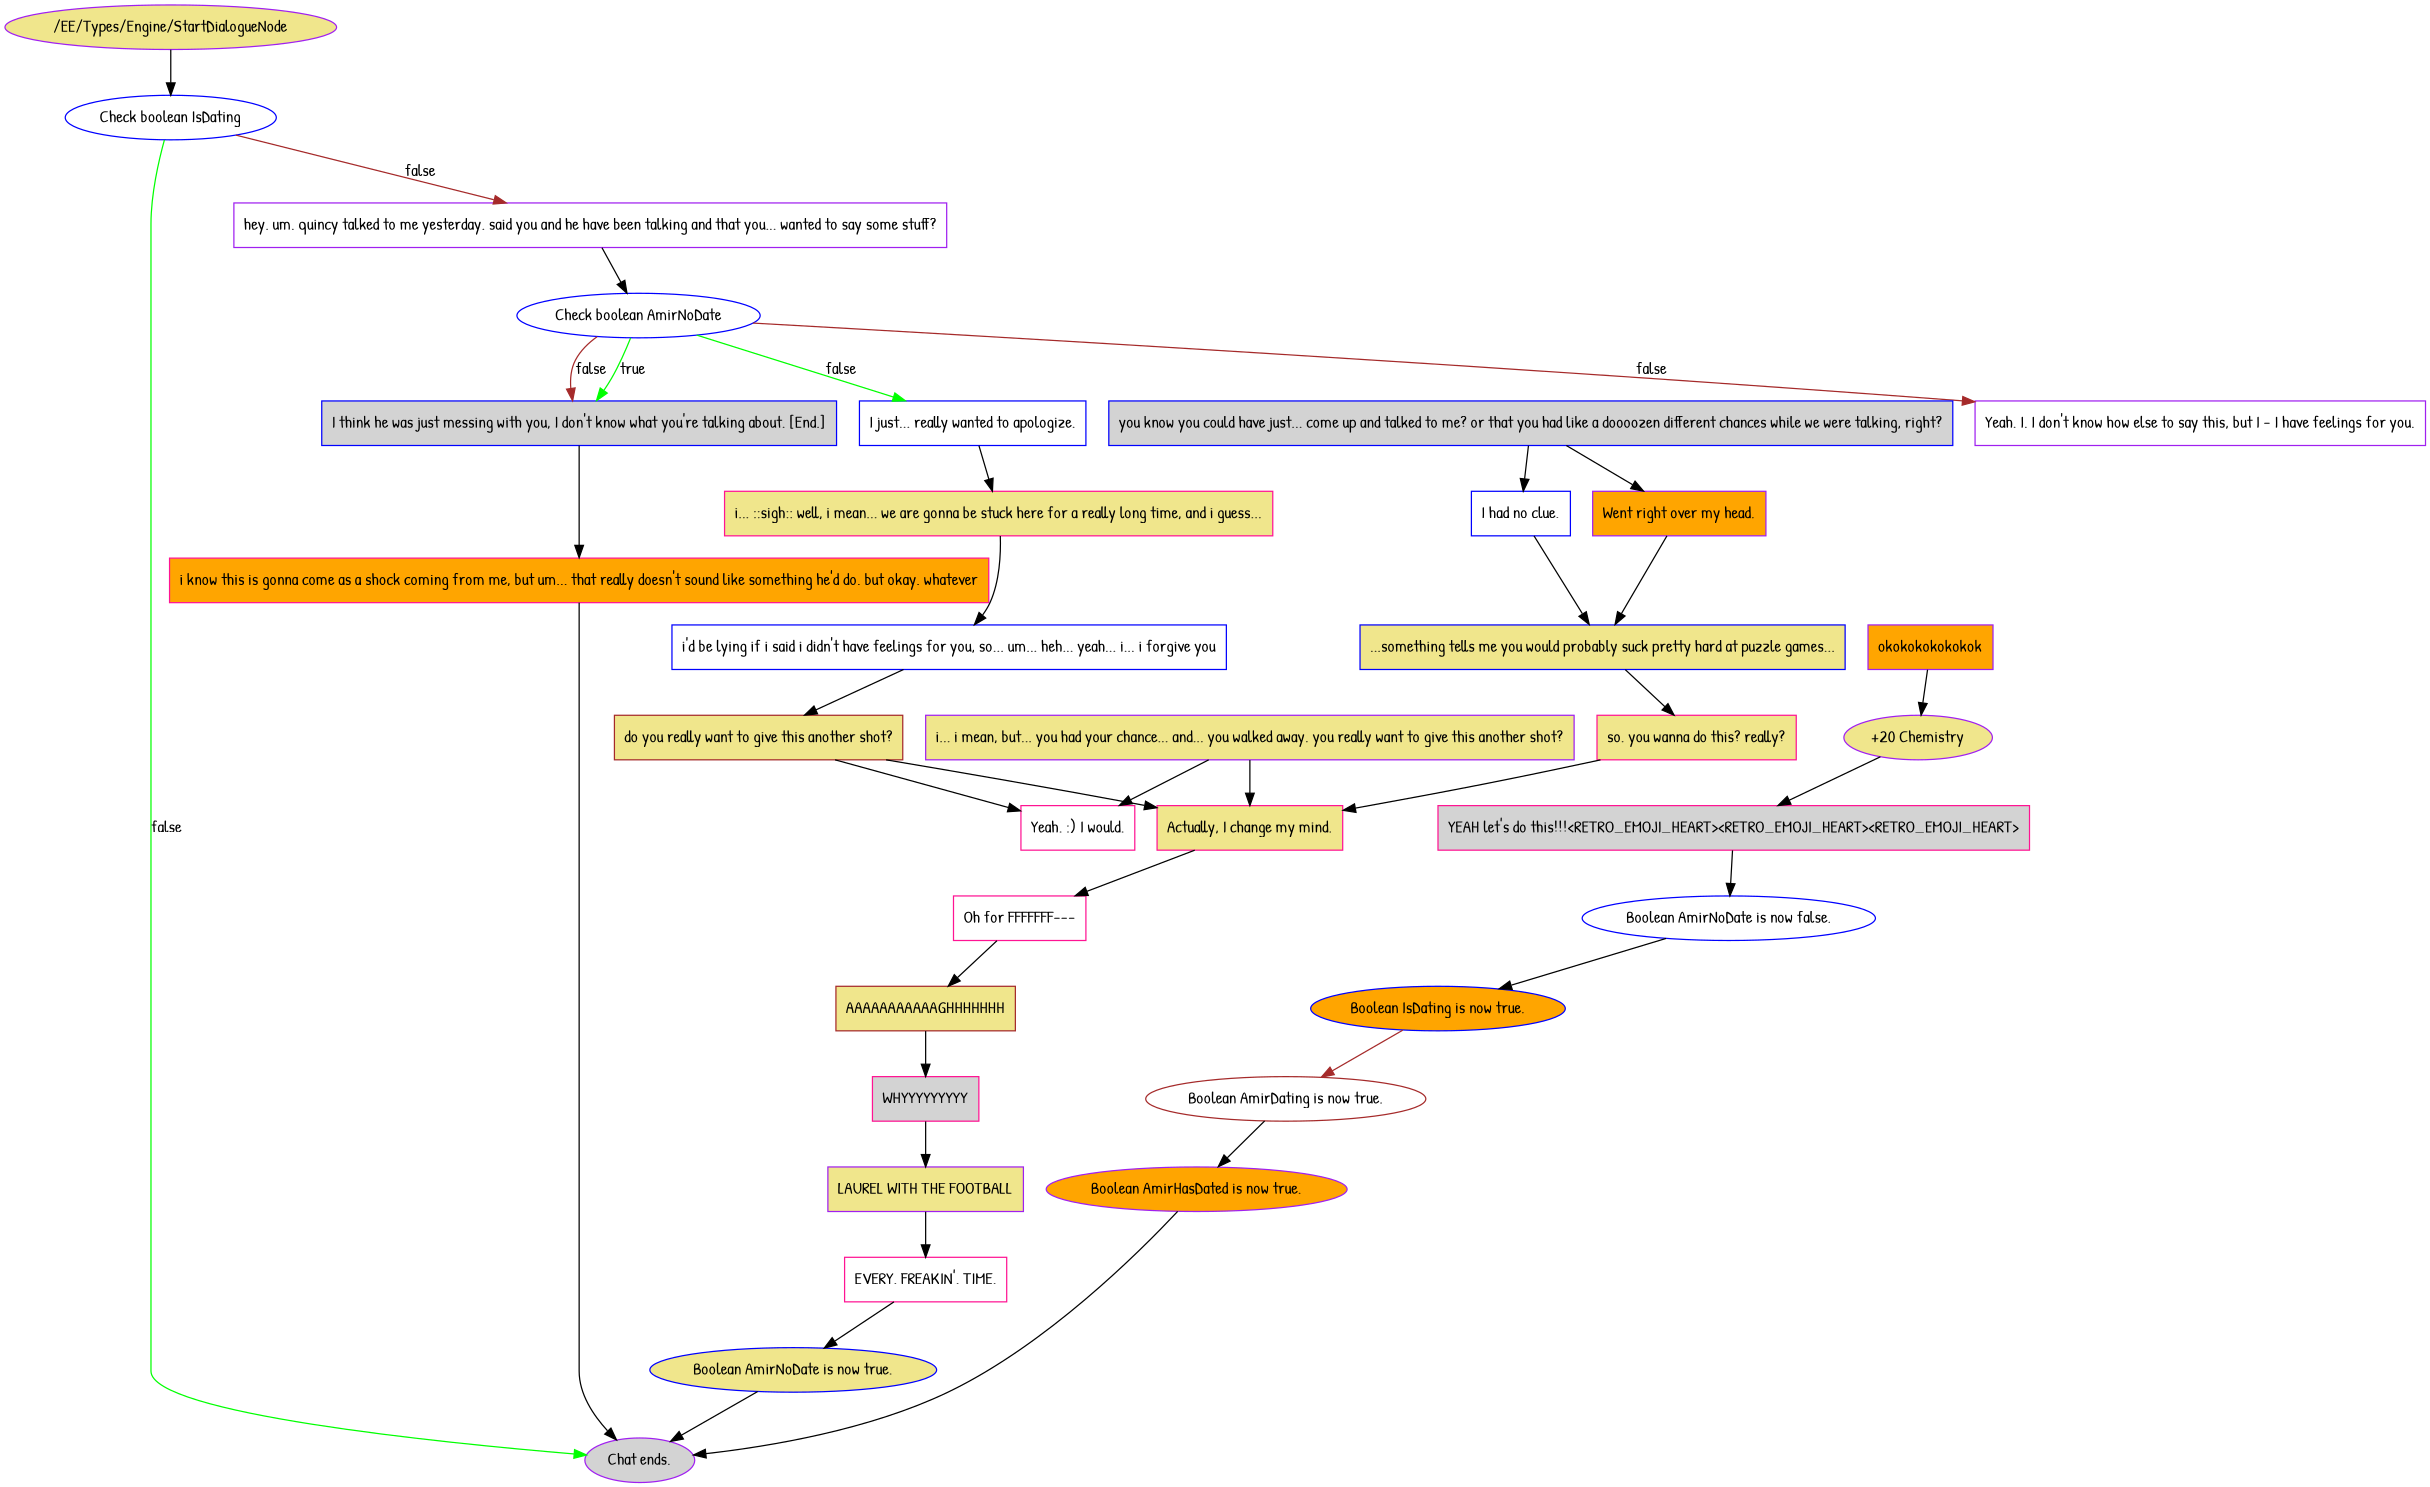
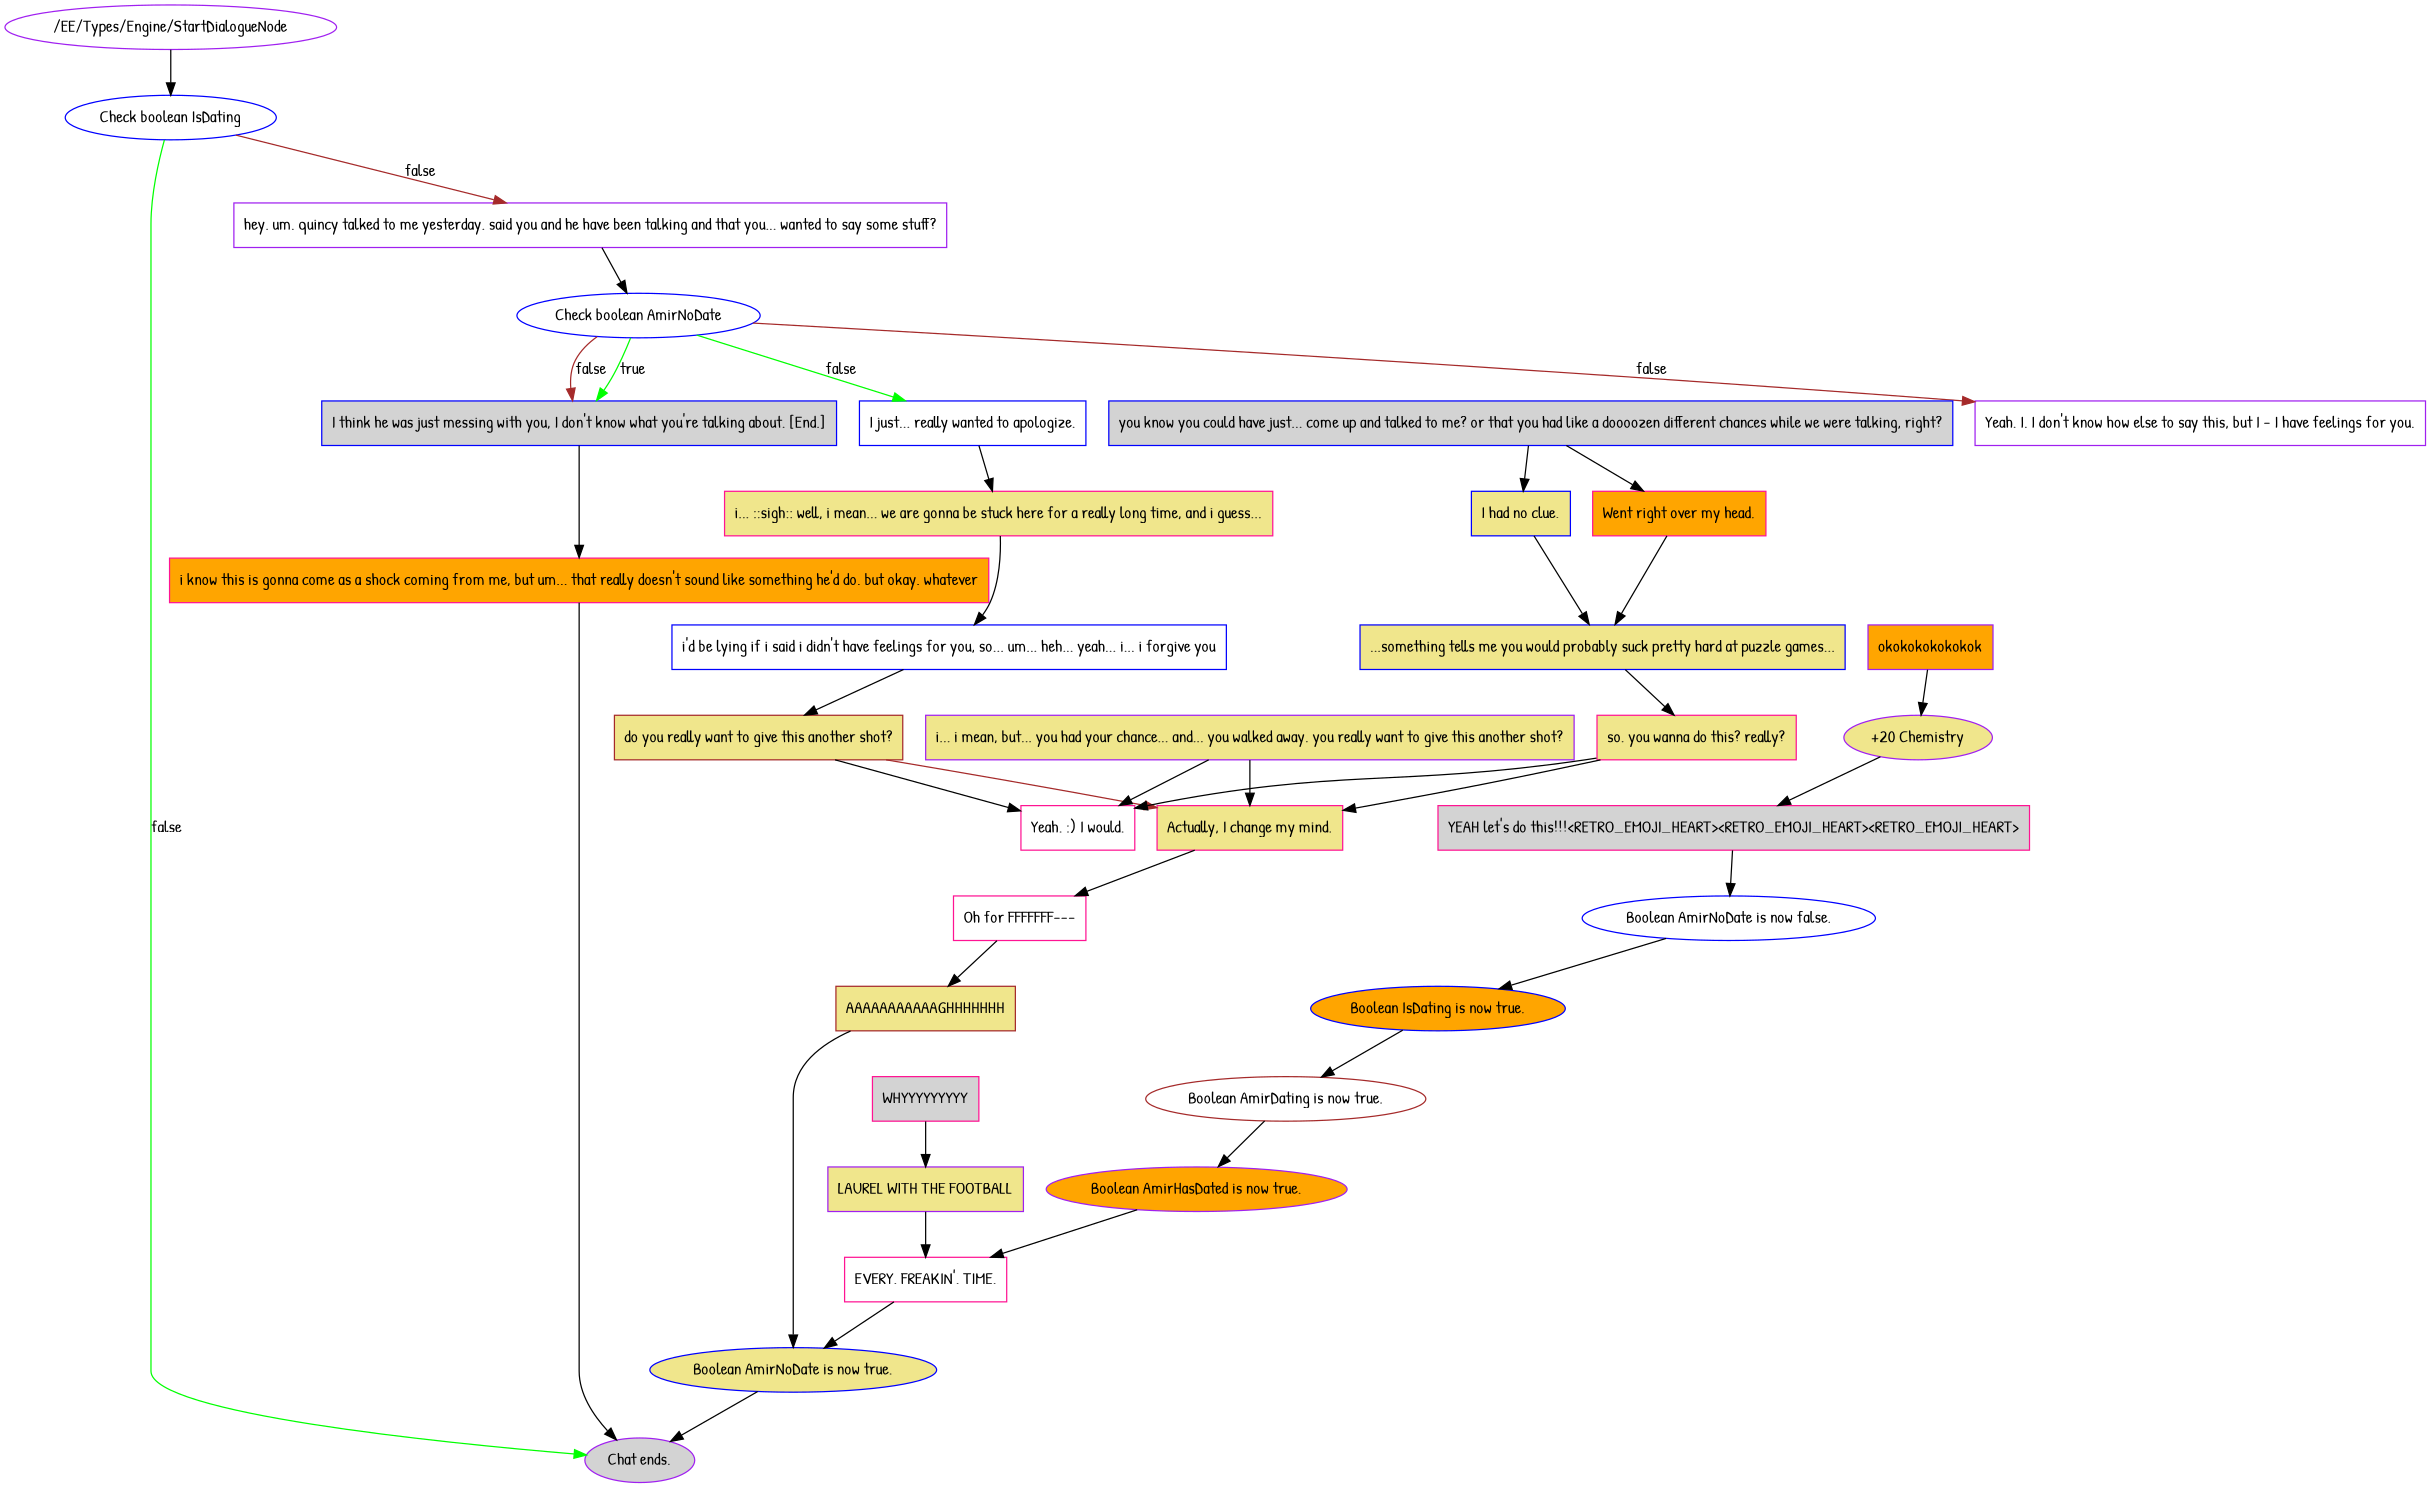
node "/EE/Types/Engine/StartDialogueNode": fillcolor khaki -> white
node "I had no clue.": fillcolor white -> khaki
node "Went right over my head.": color purple -> deeppink
edge "so. you wanna do this? really?" -> "Yeah. :) I would.": added
edge "do you really want to give this another shot?" -> "Actually, I change my mind.": color black -> brown
edge "AAAAAAAAAAAGHHHHHHH" -> "WHYYYYYYYYY": now "AAAAAAAAAAAGHHHHHHH" -> "Boolean AmirNoDate is now true."
edge "Boolean IsDating is now true." -> "Boolean AmirDating is now true.": color brown -> black
edge "Boolean AmirHasDated is now true." -> "Chat ends.": now "Boolean AmirHasDated is now true." -> "EVERY. FREAKIN'. TIME."
